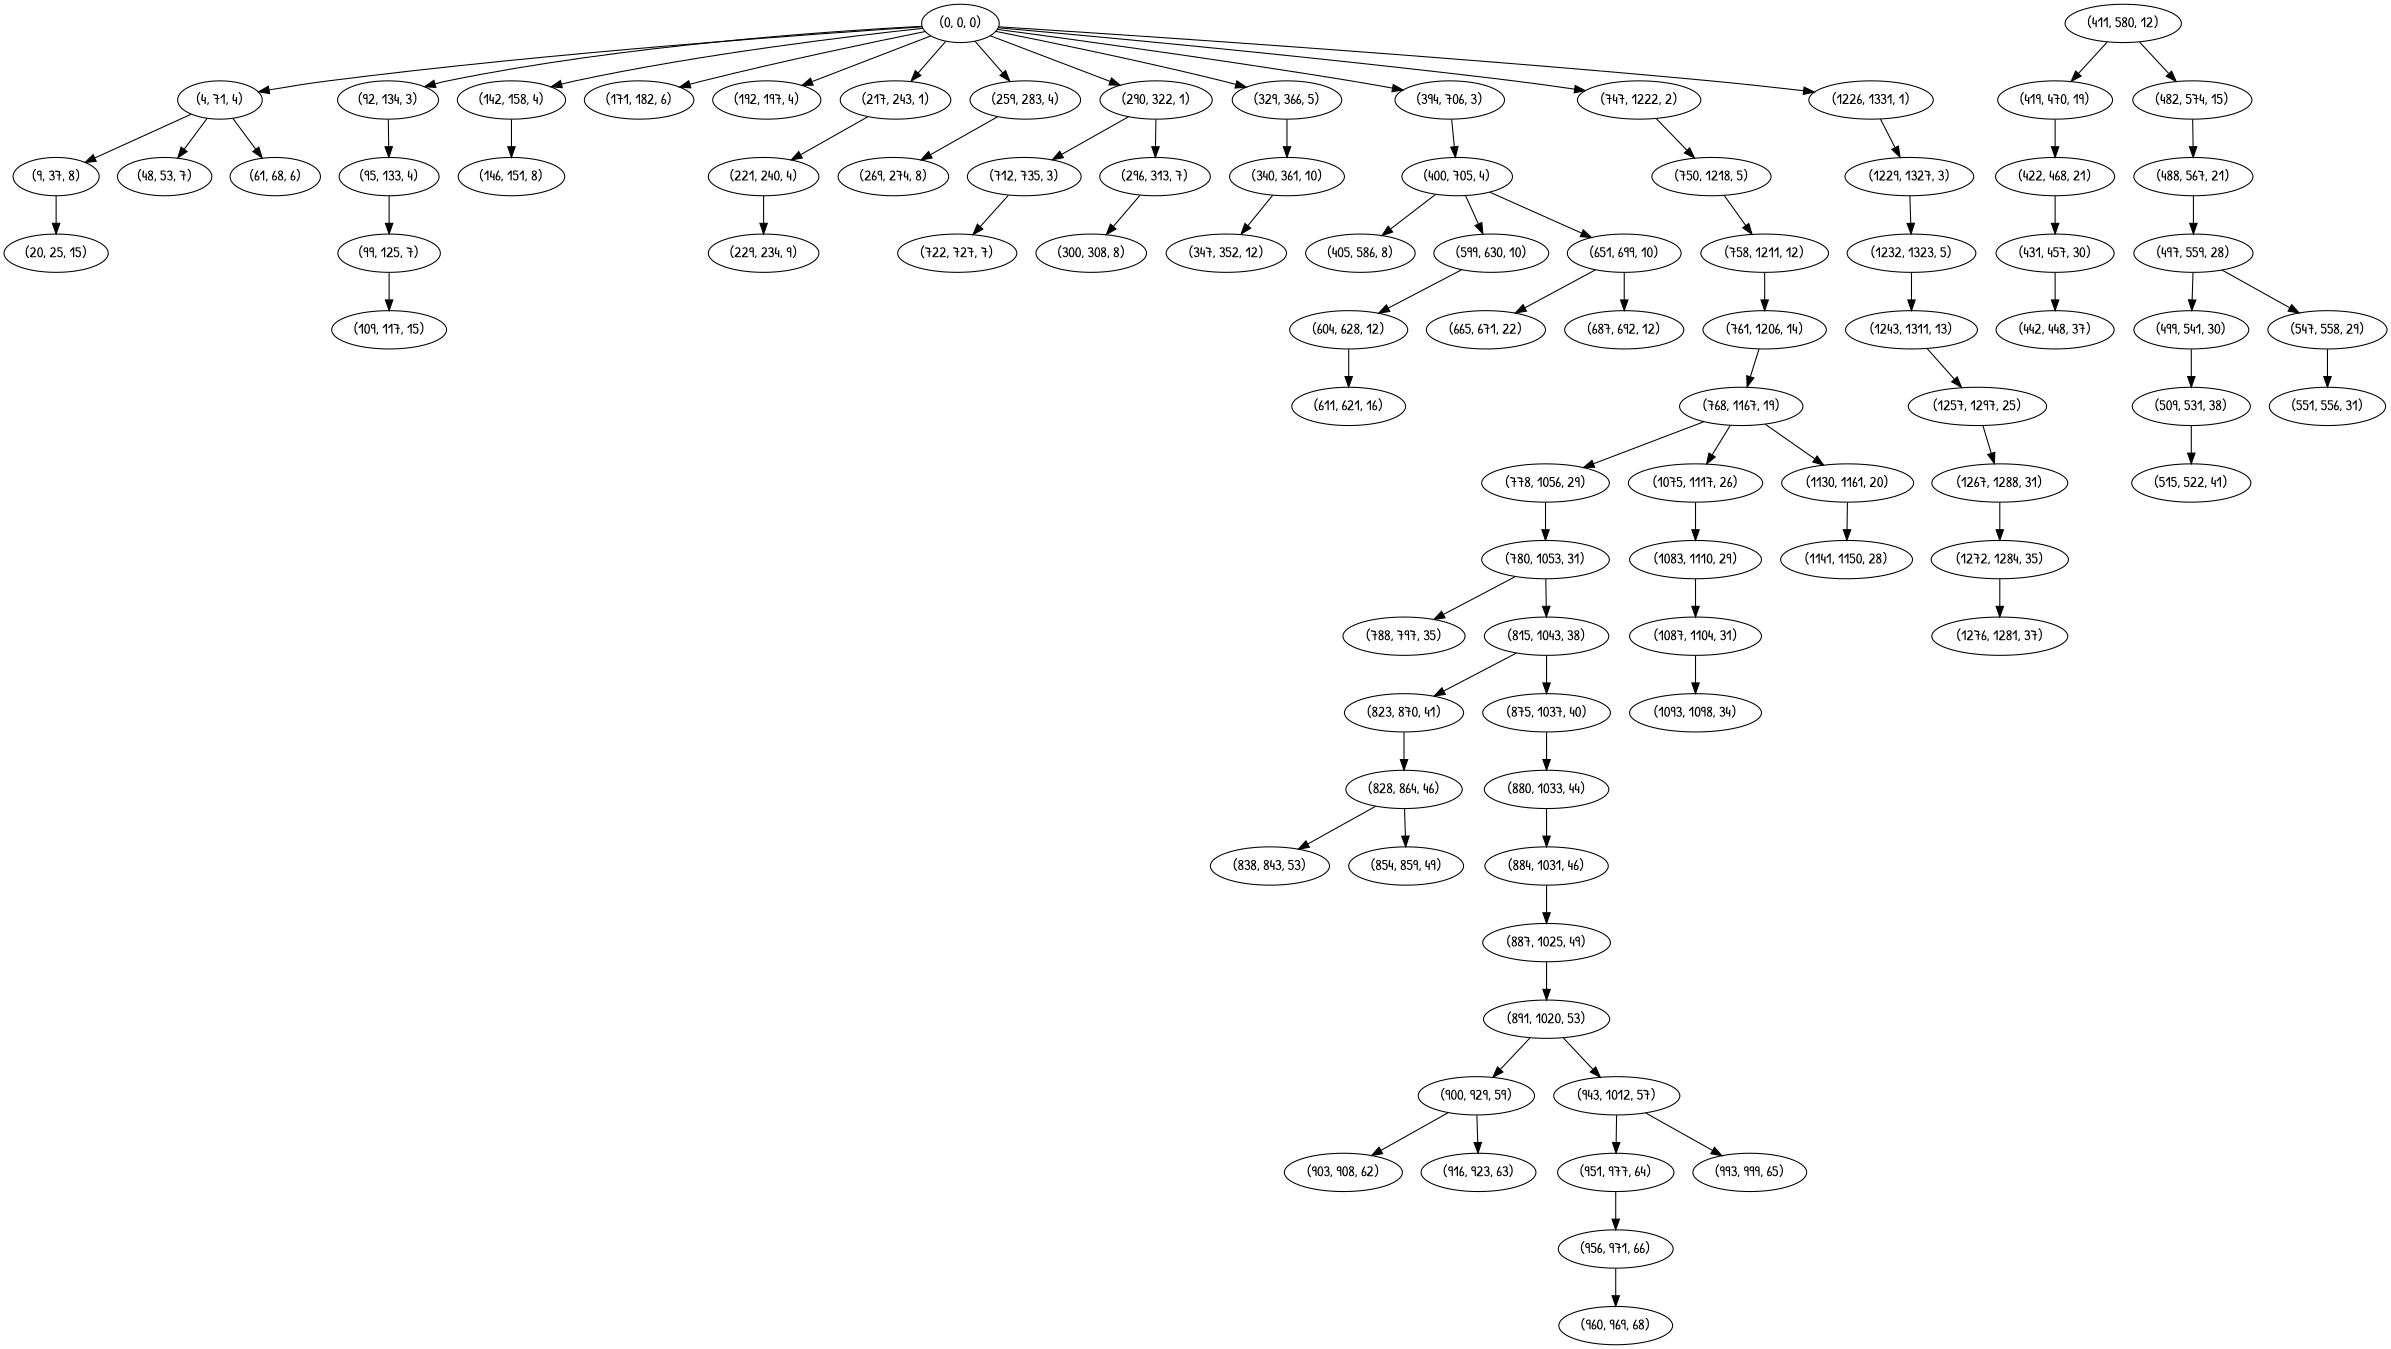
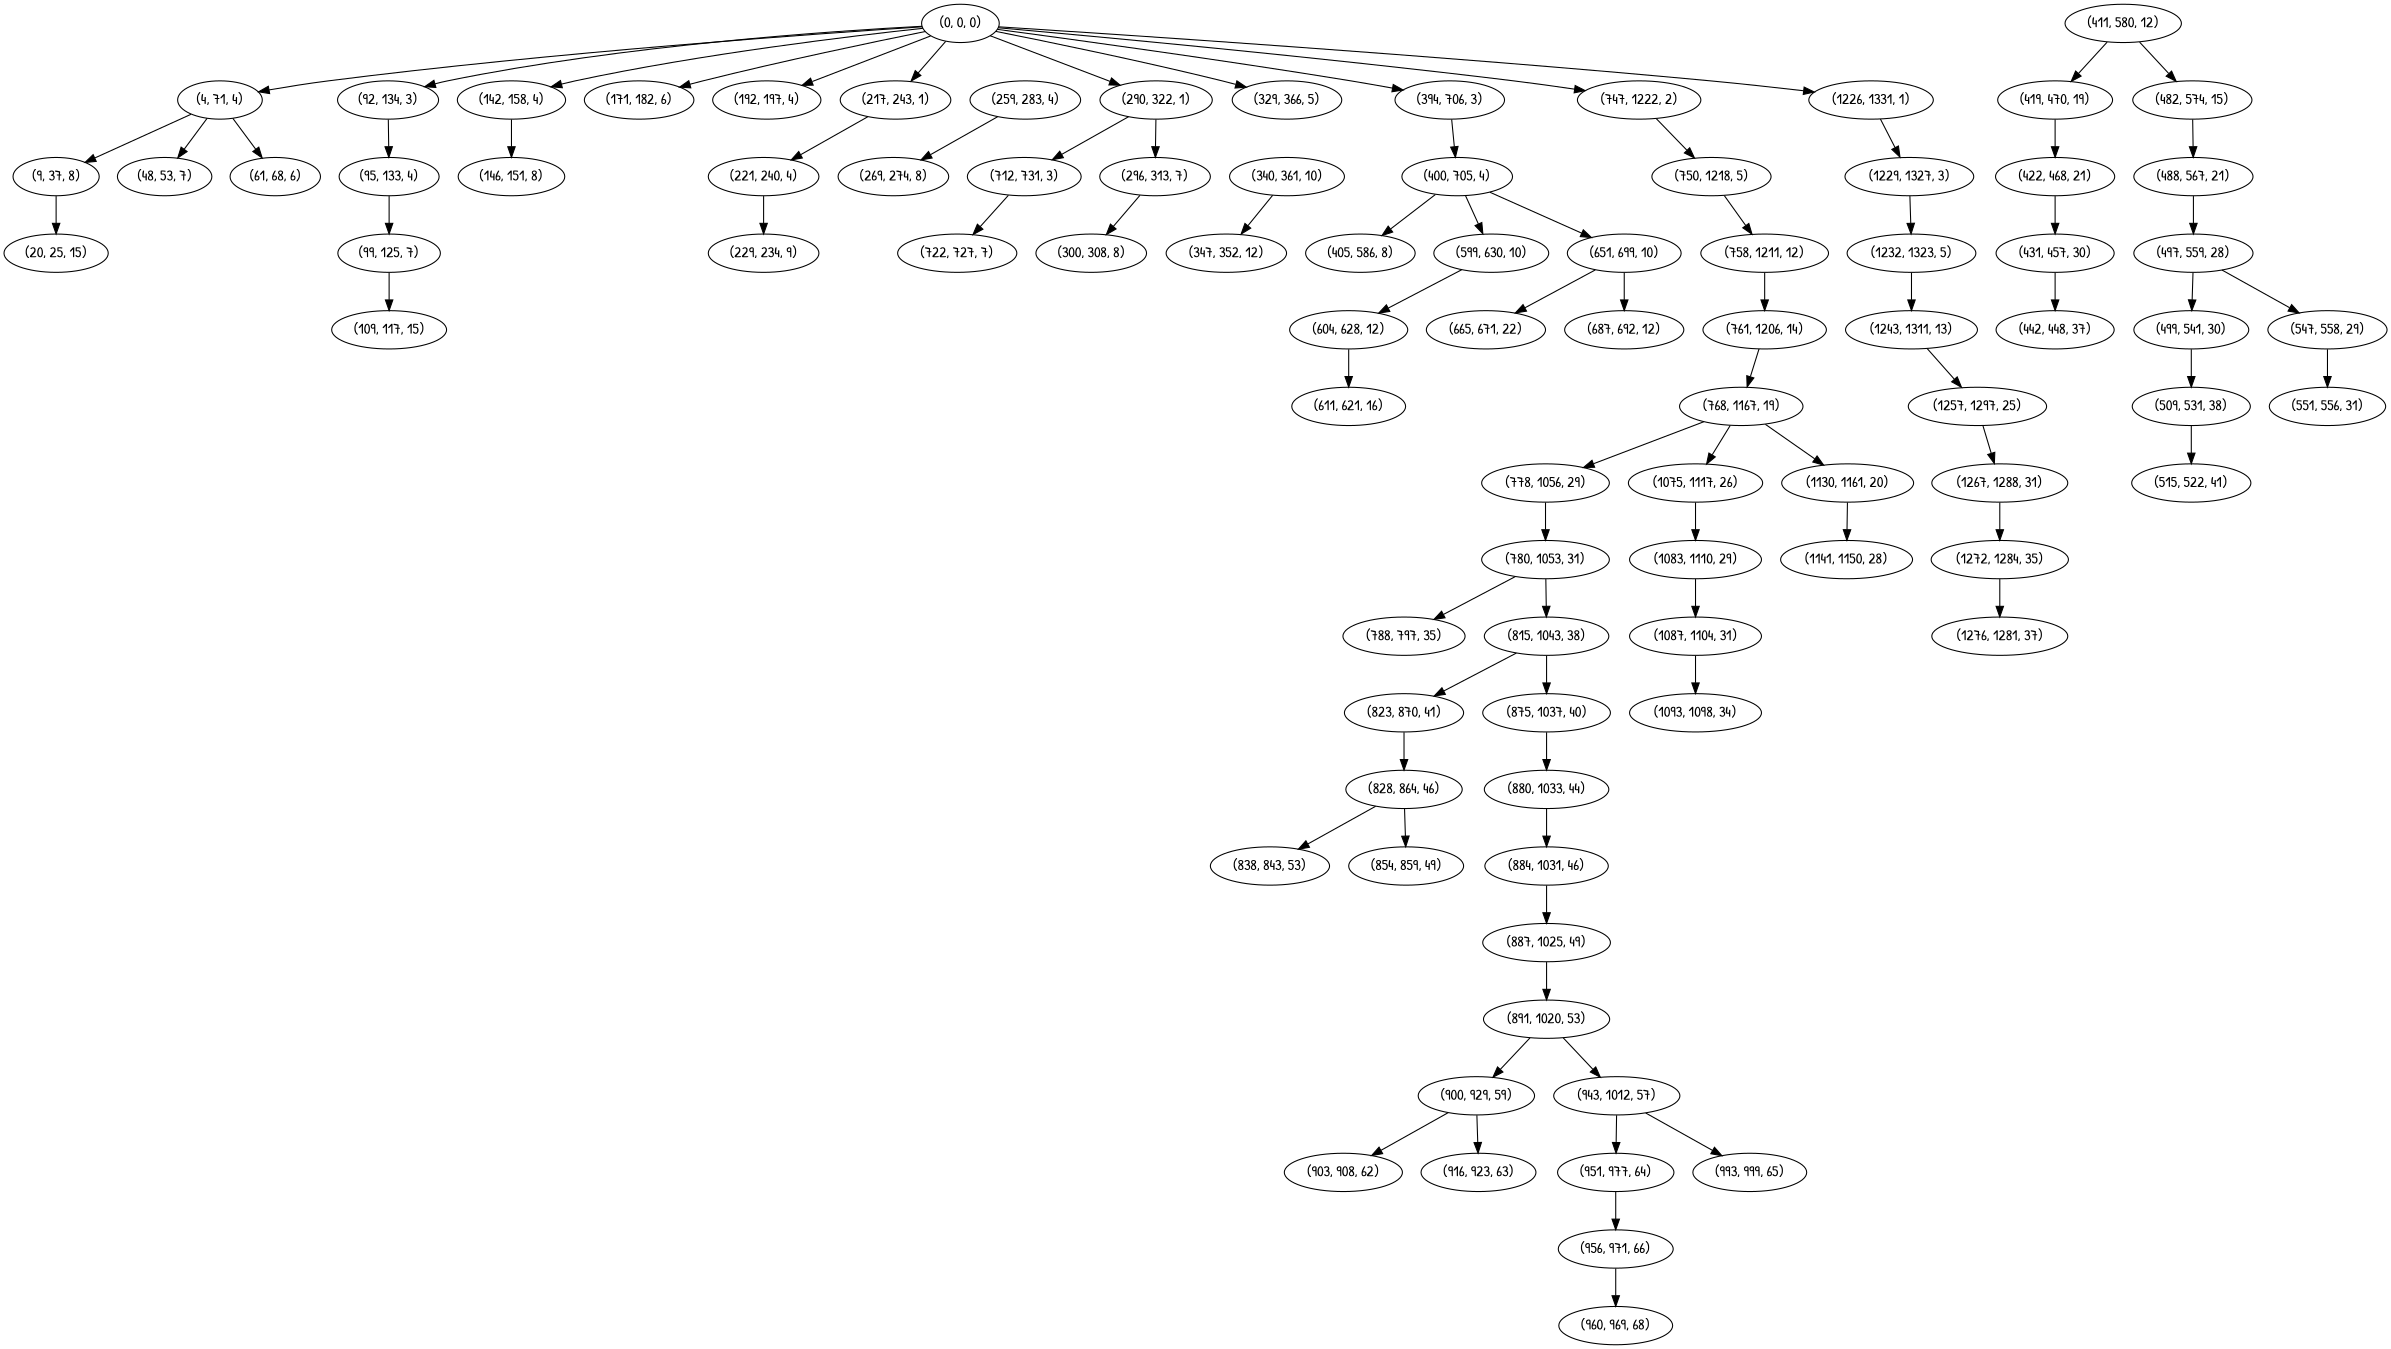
edge "(0, 0, 0)" -> "(259, 283, 4)": removed
edge "(329, 366, 5)" -> "(340, 361, 10)": removed
node "(712, 735, 3)": label "(712, 735, 3)" -> "(712, 731, 3)"
